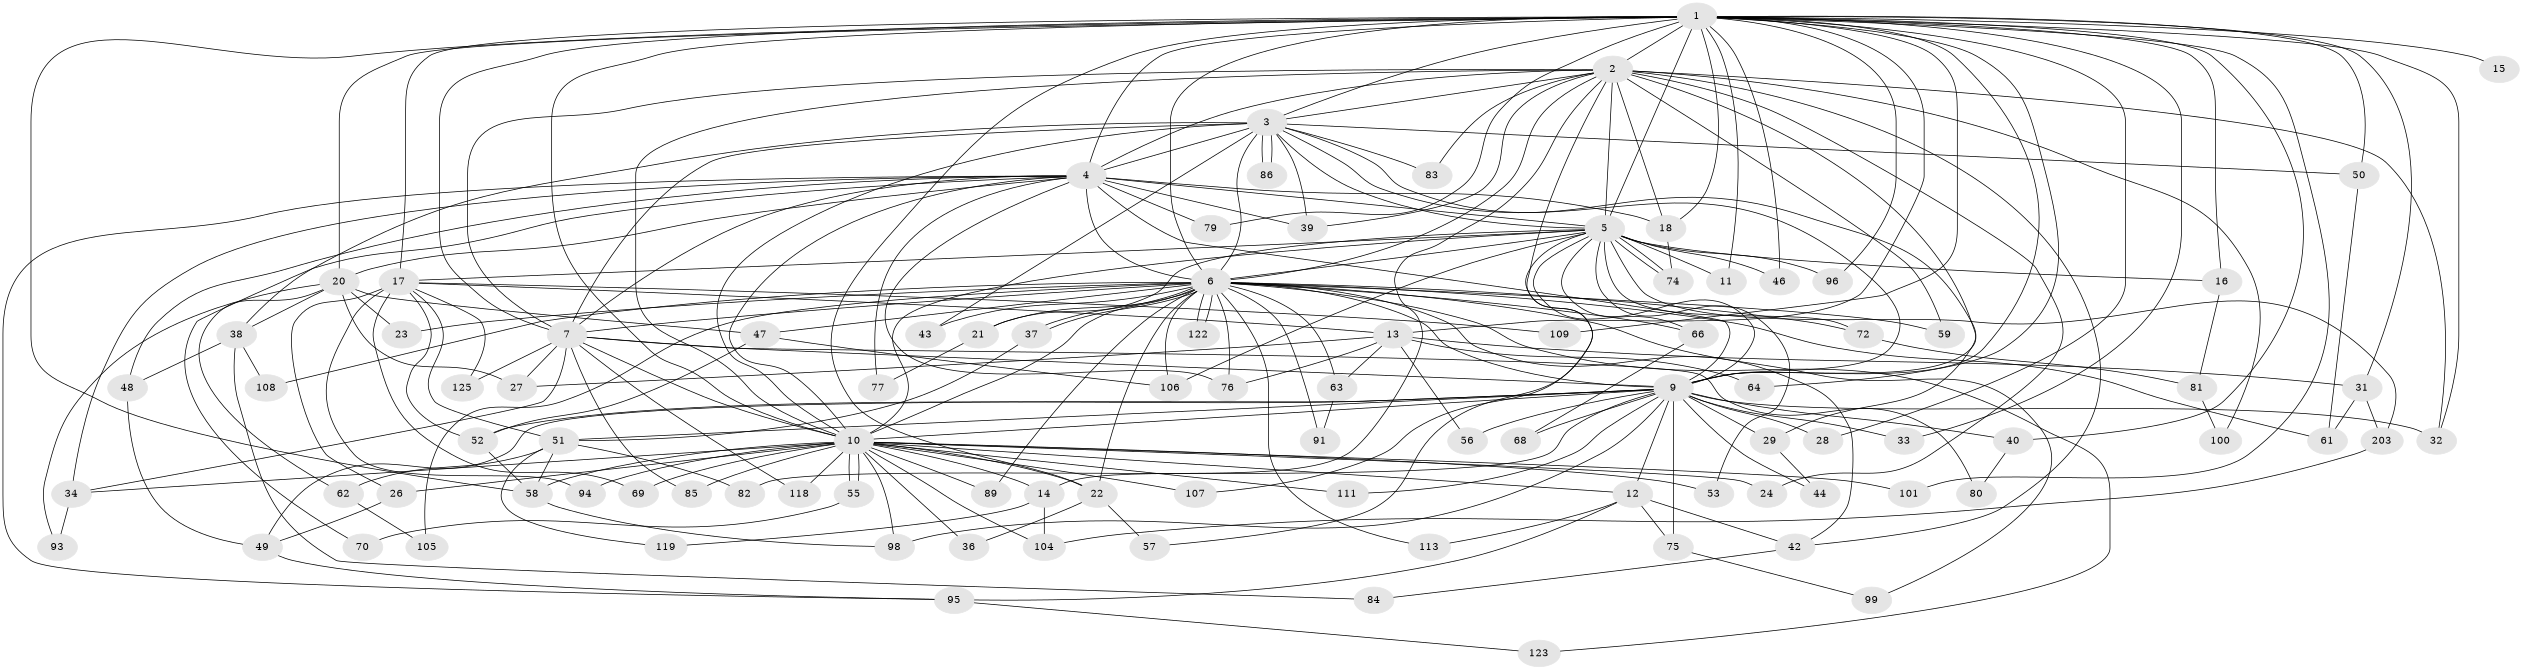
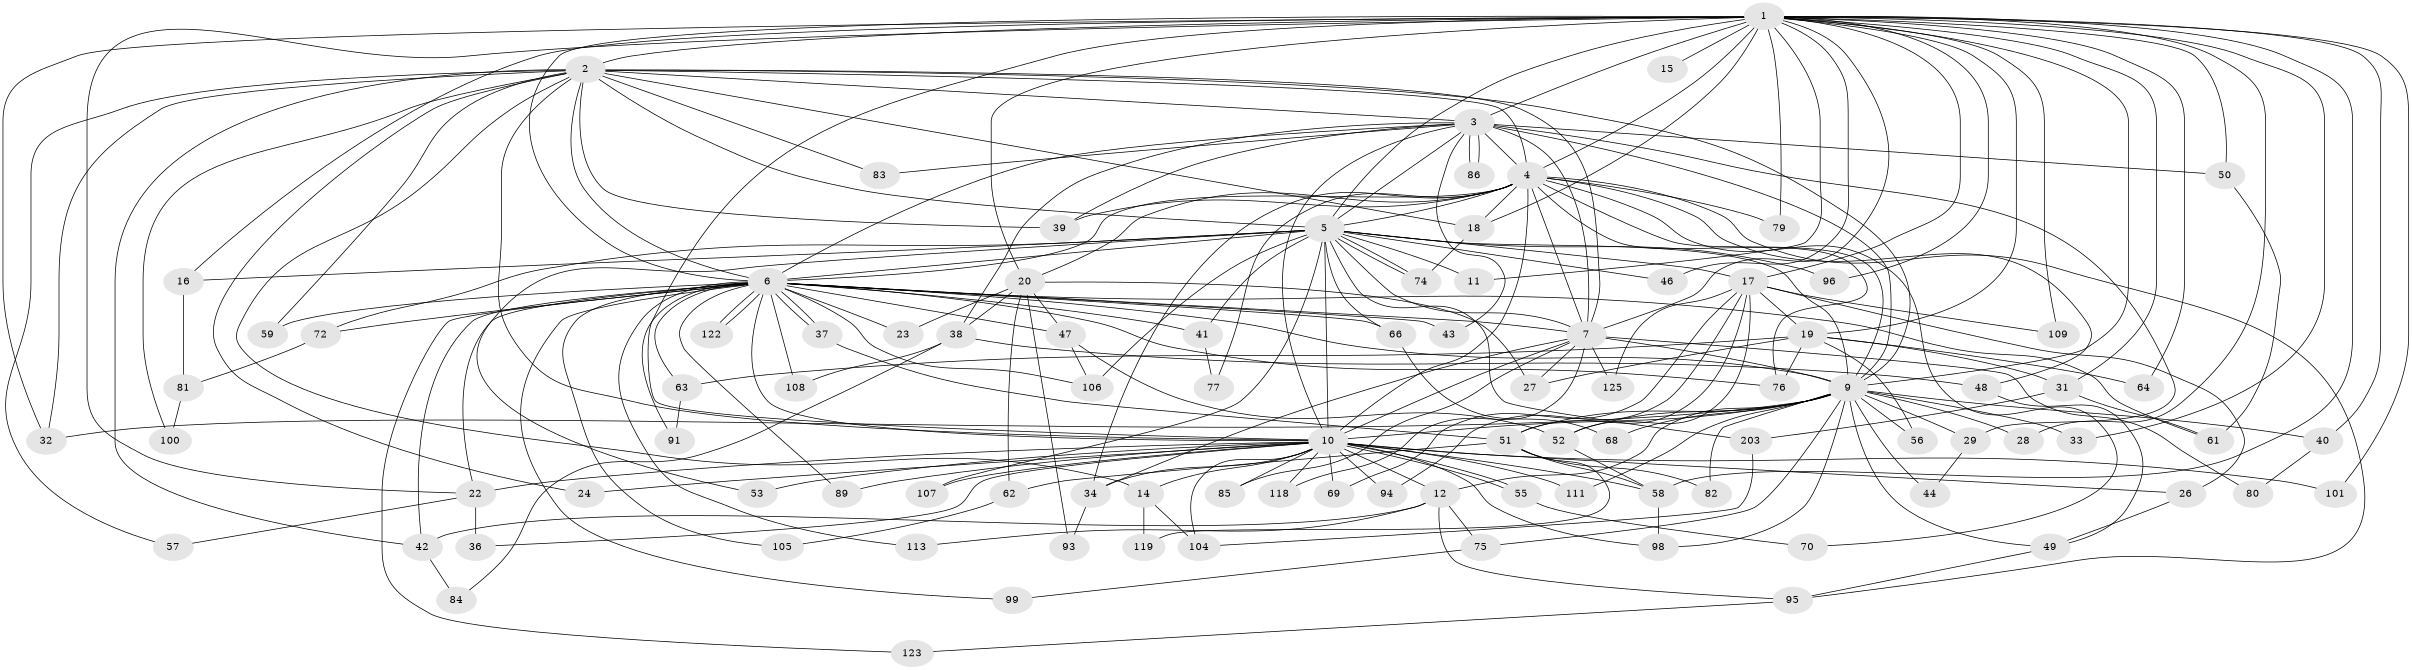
edge "5" -- "7": added
node "21": label "21" -> "41"
node "13": label "13" -> "19"
